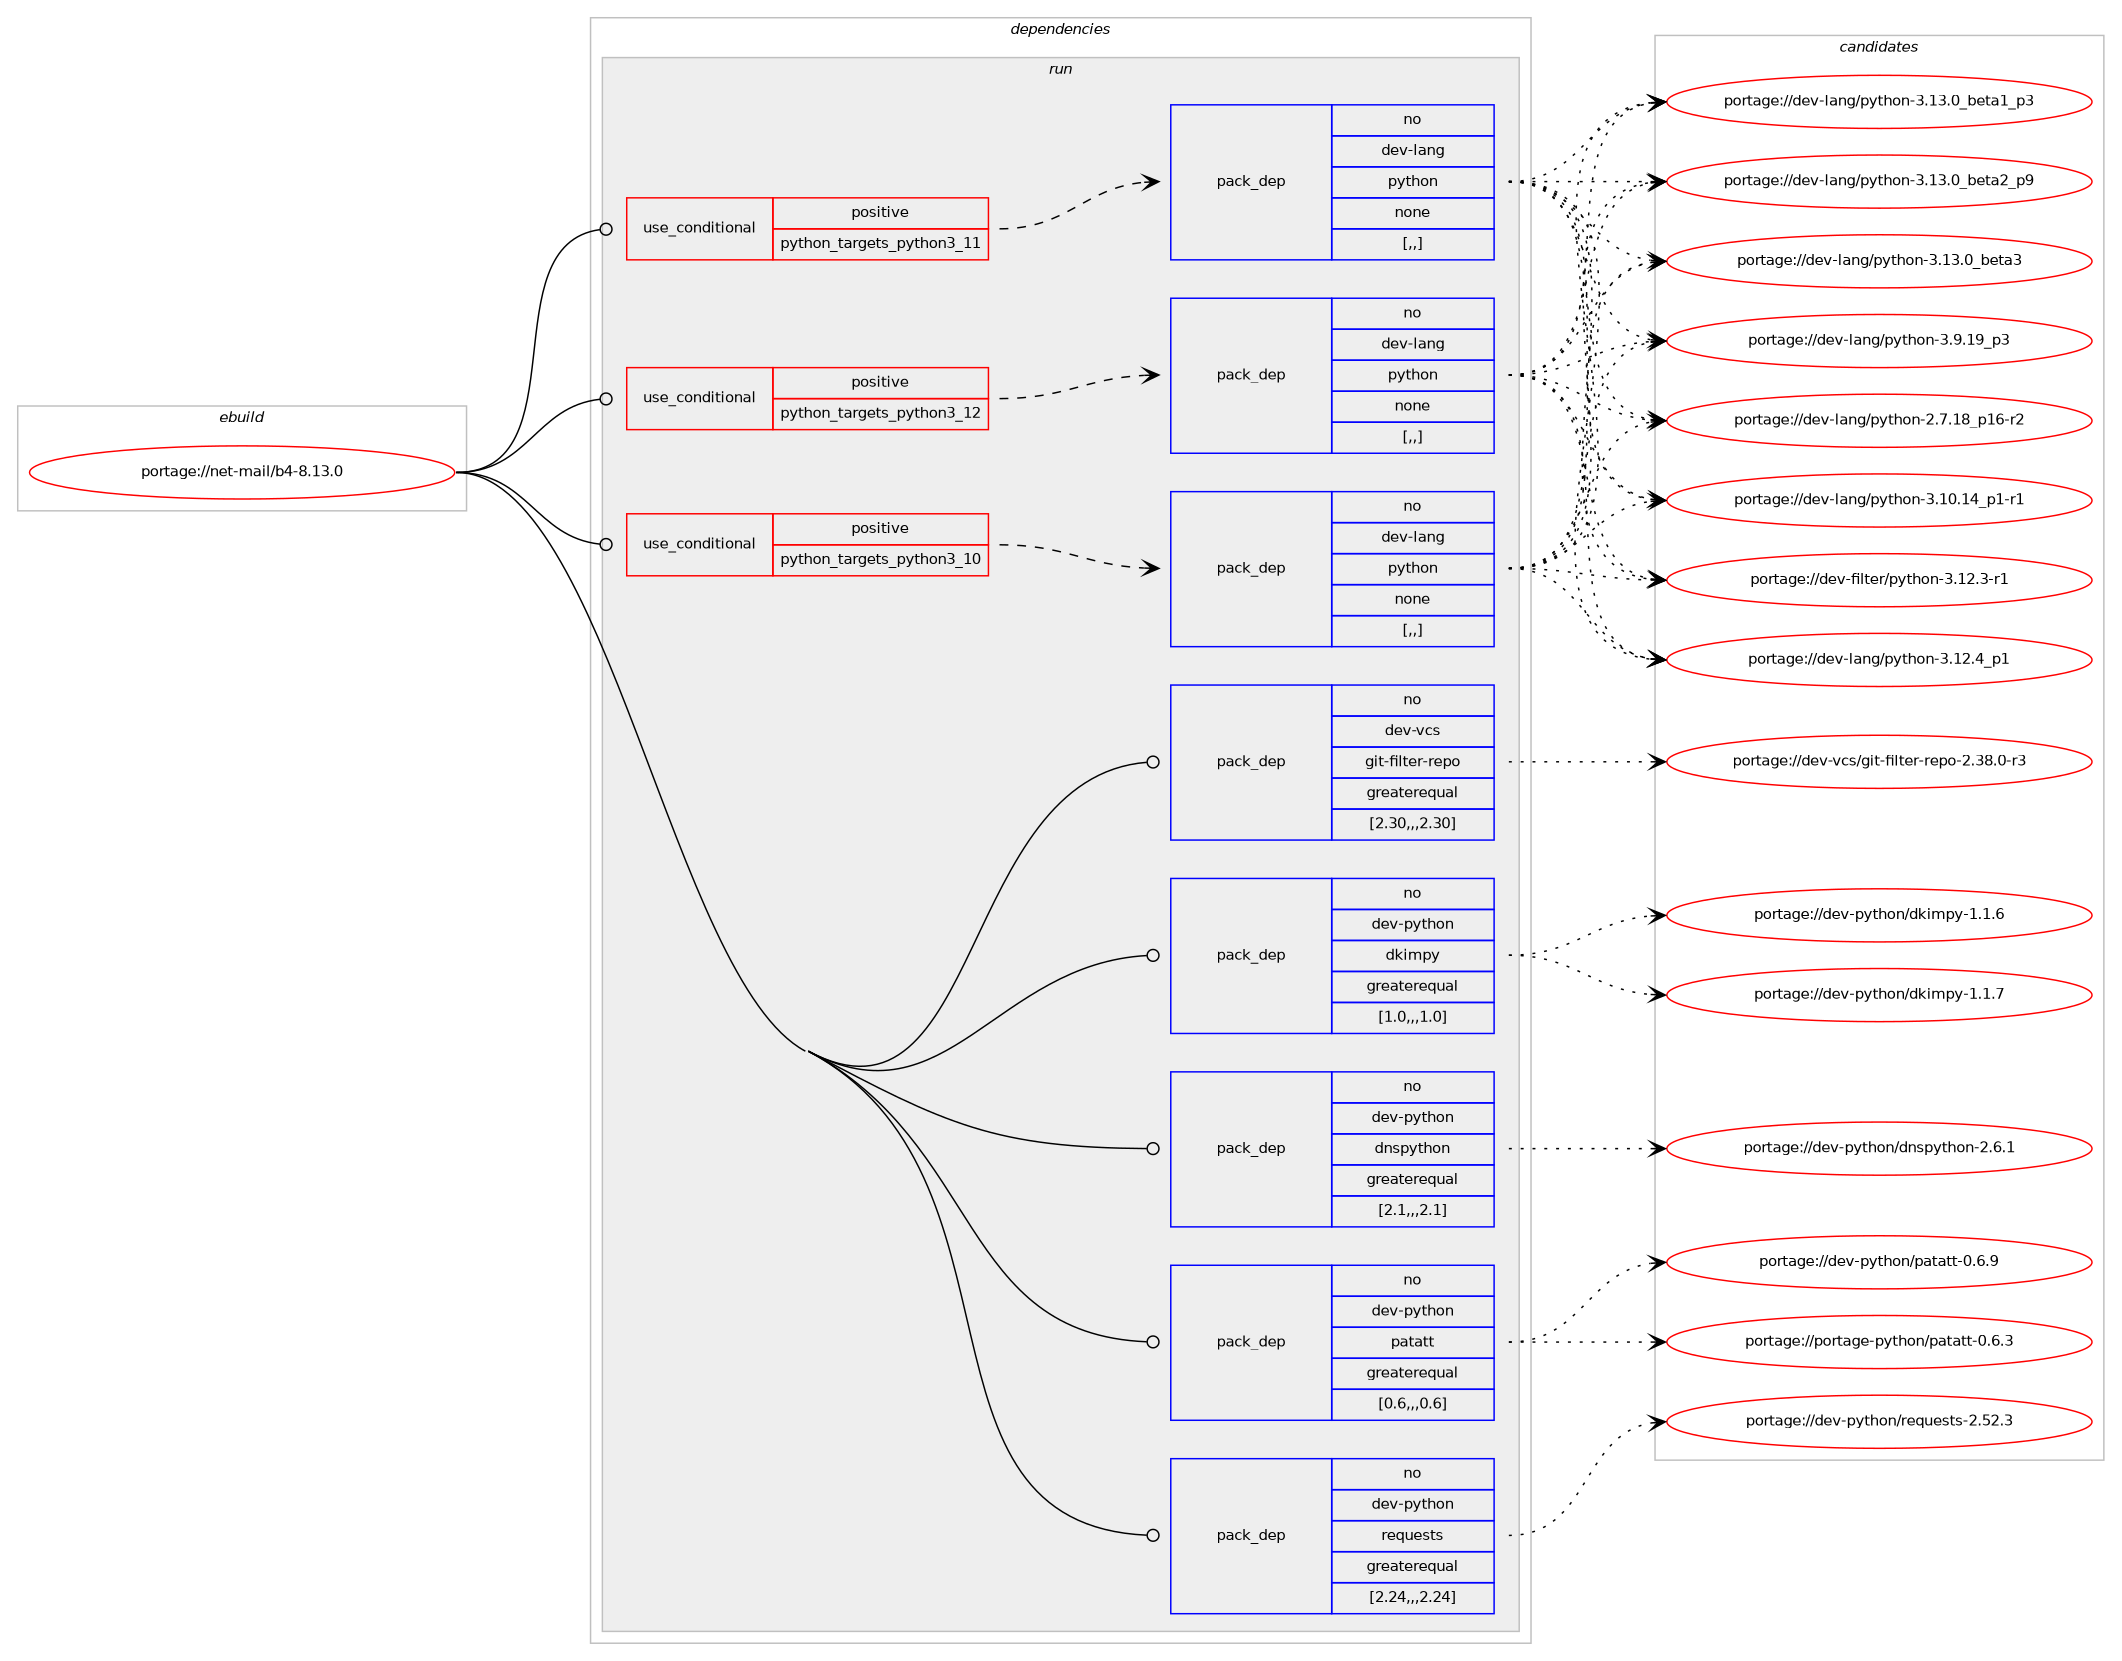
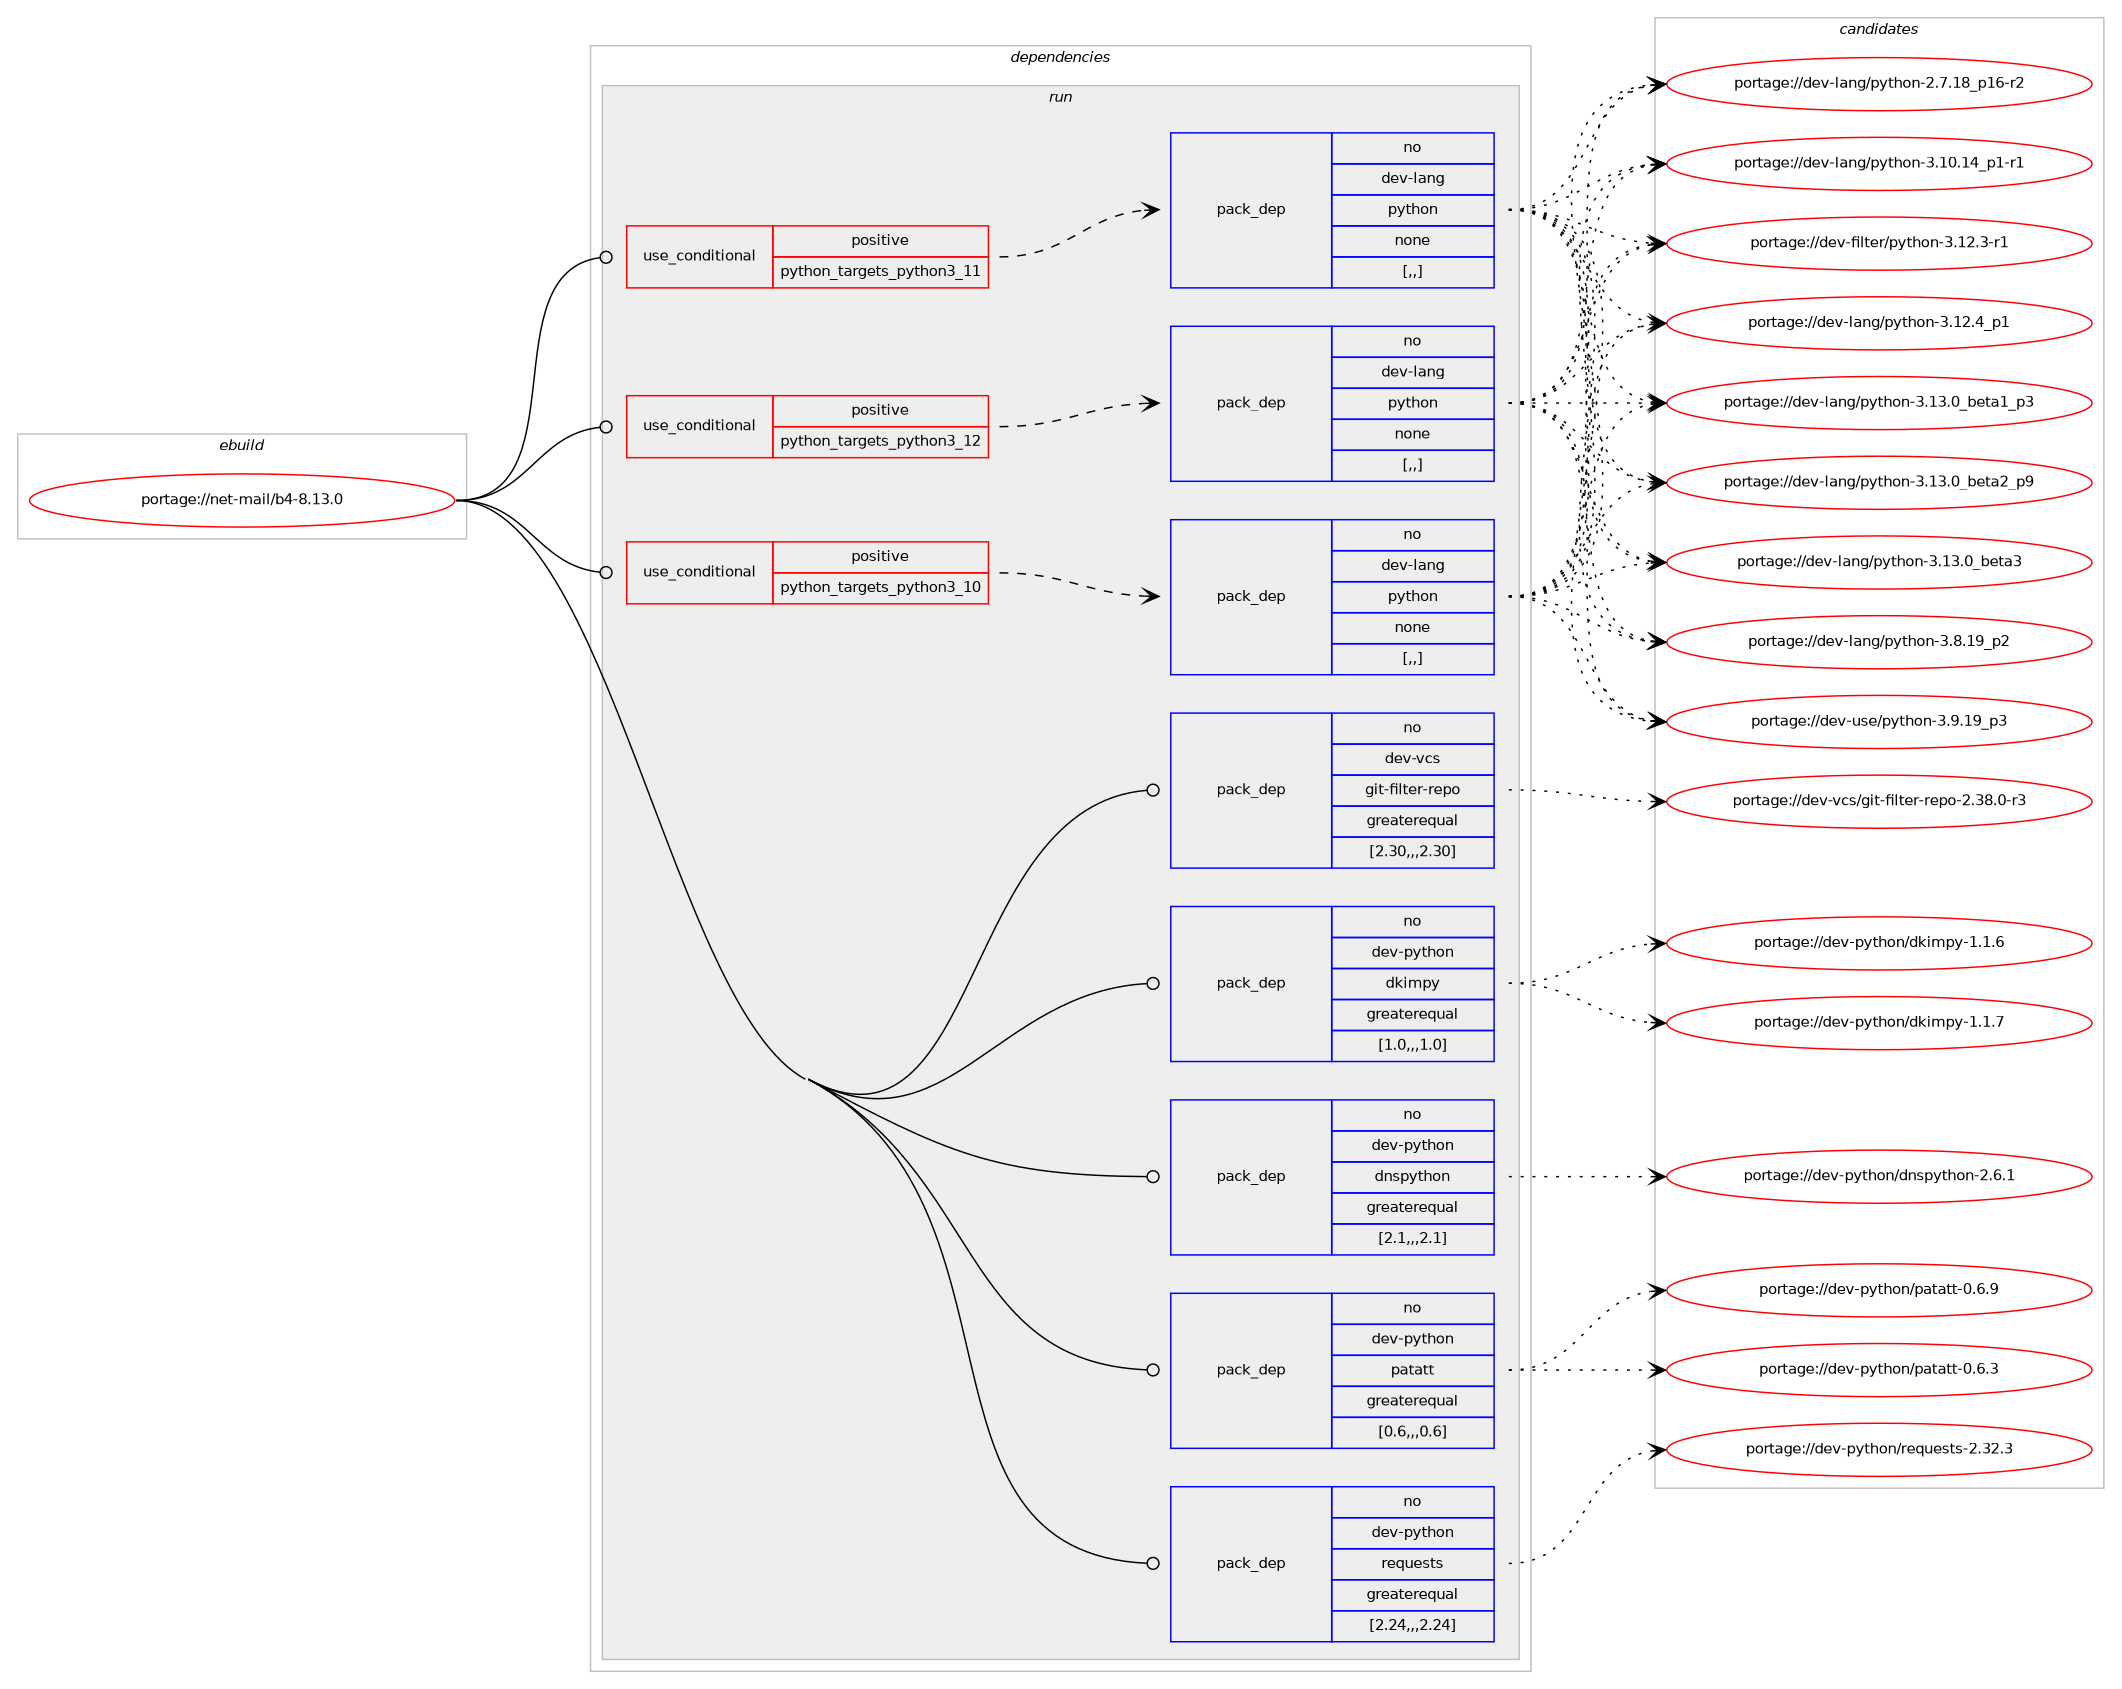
node "portage://dev-lang/python-3.9.19_p3": label "portage://dev-lang/python-3.9.19_p3" -> "portage://dev-use/python-3.9.19_p3"
node "portage://dev-lang/python-3.8.19_p2": added
node "portage://portage-python/patatt-0.6.3": label "portage://portage-python/patatt-0.6.3" -> "portage://dev-python/patatt-0.6.3"
node "portage://dev-python/requests-2.52.3": label "portage://dev-python/requests-2.52.3" -> "portage://dev-python/requests-2.32.3"
